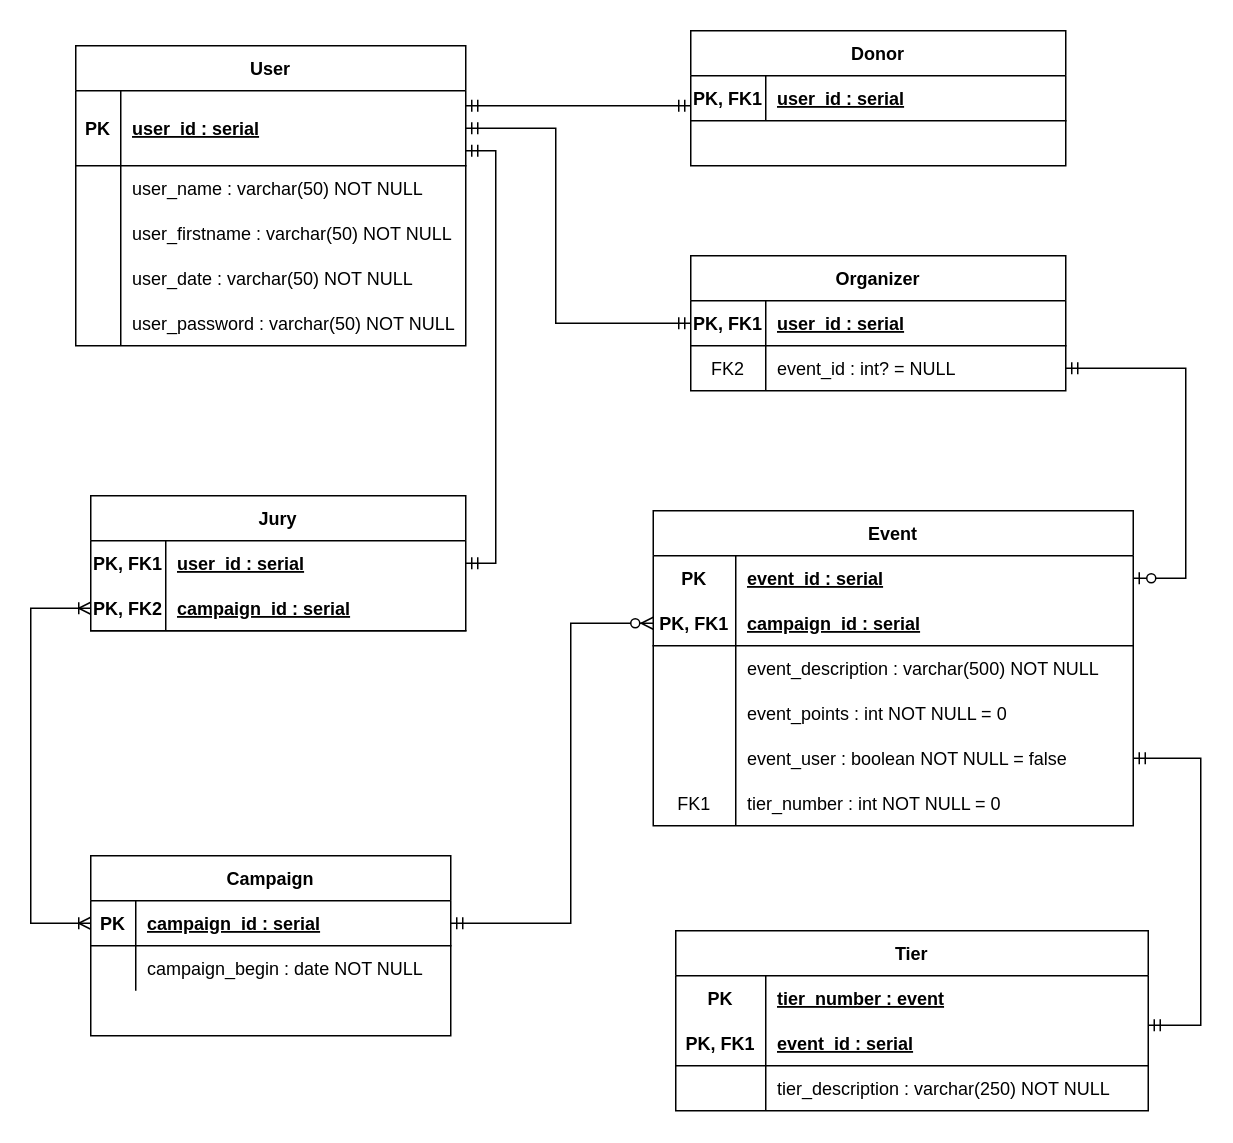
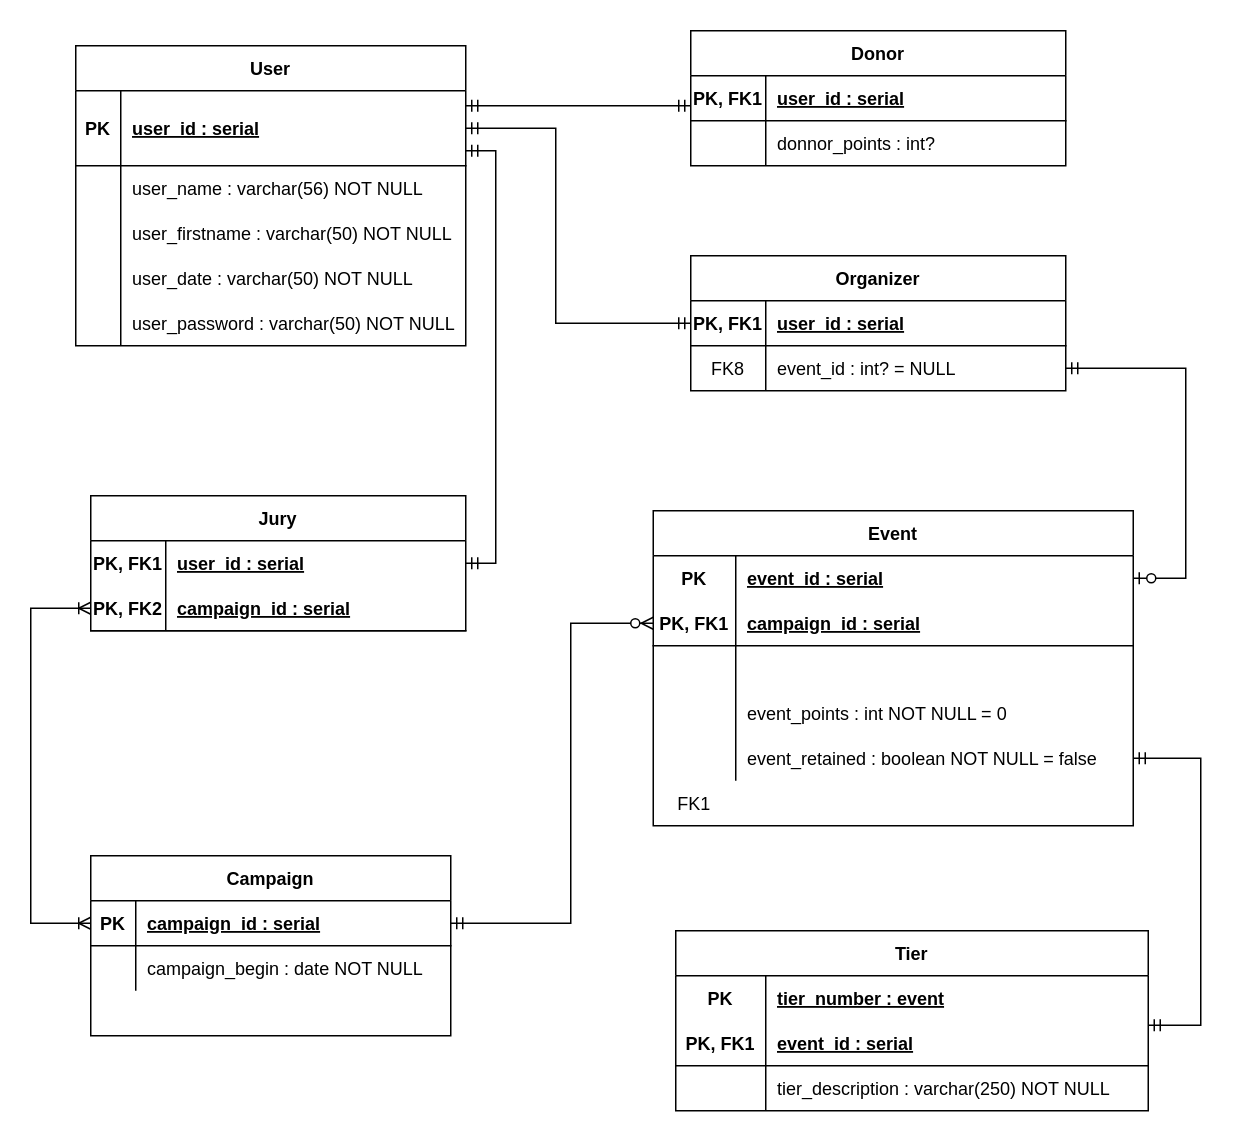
node "donnor_points : int?": added
node "user_name : varchar(50) NOT NULL": label "user_name : varchar(50) NOT NULL" -> "user_name : varchar(56) NOT NULL"
node "FK2": label "FK2" -> "FK8"
node "event_description : varchar(500) NOT NULL": removed
node "event_user : boolean NOT NULL = false": label "event_user : boolean NOT NULL = false" -> "event_retained : boolean NOT NULL = false"
node "tier_number : int NOT NULL = 0": removed
